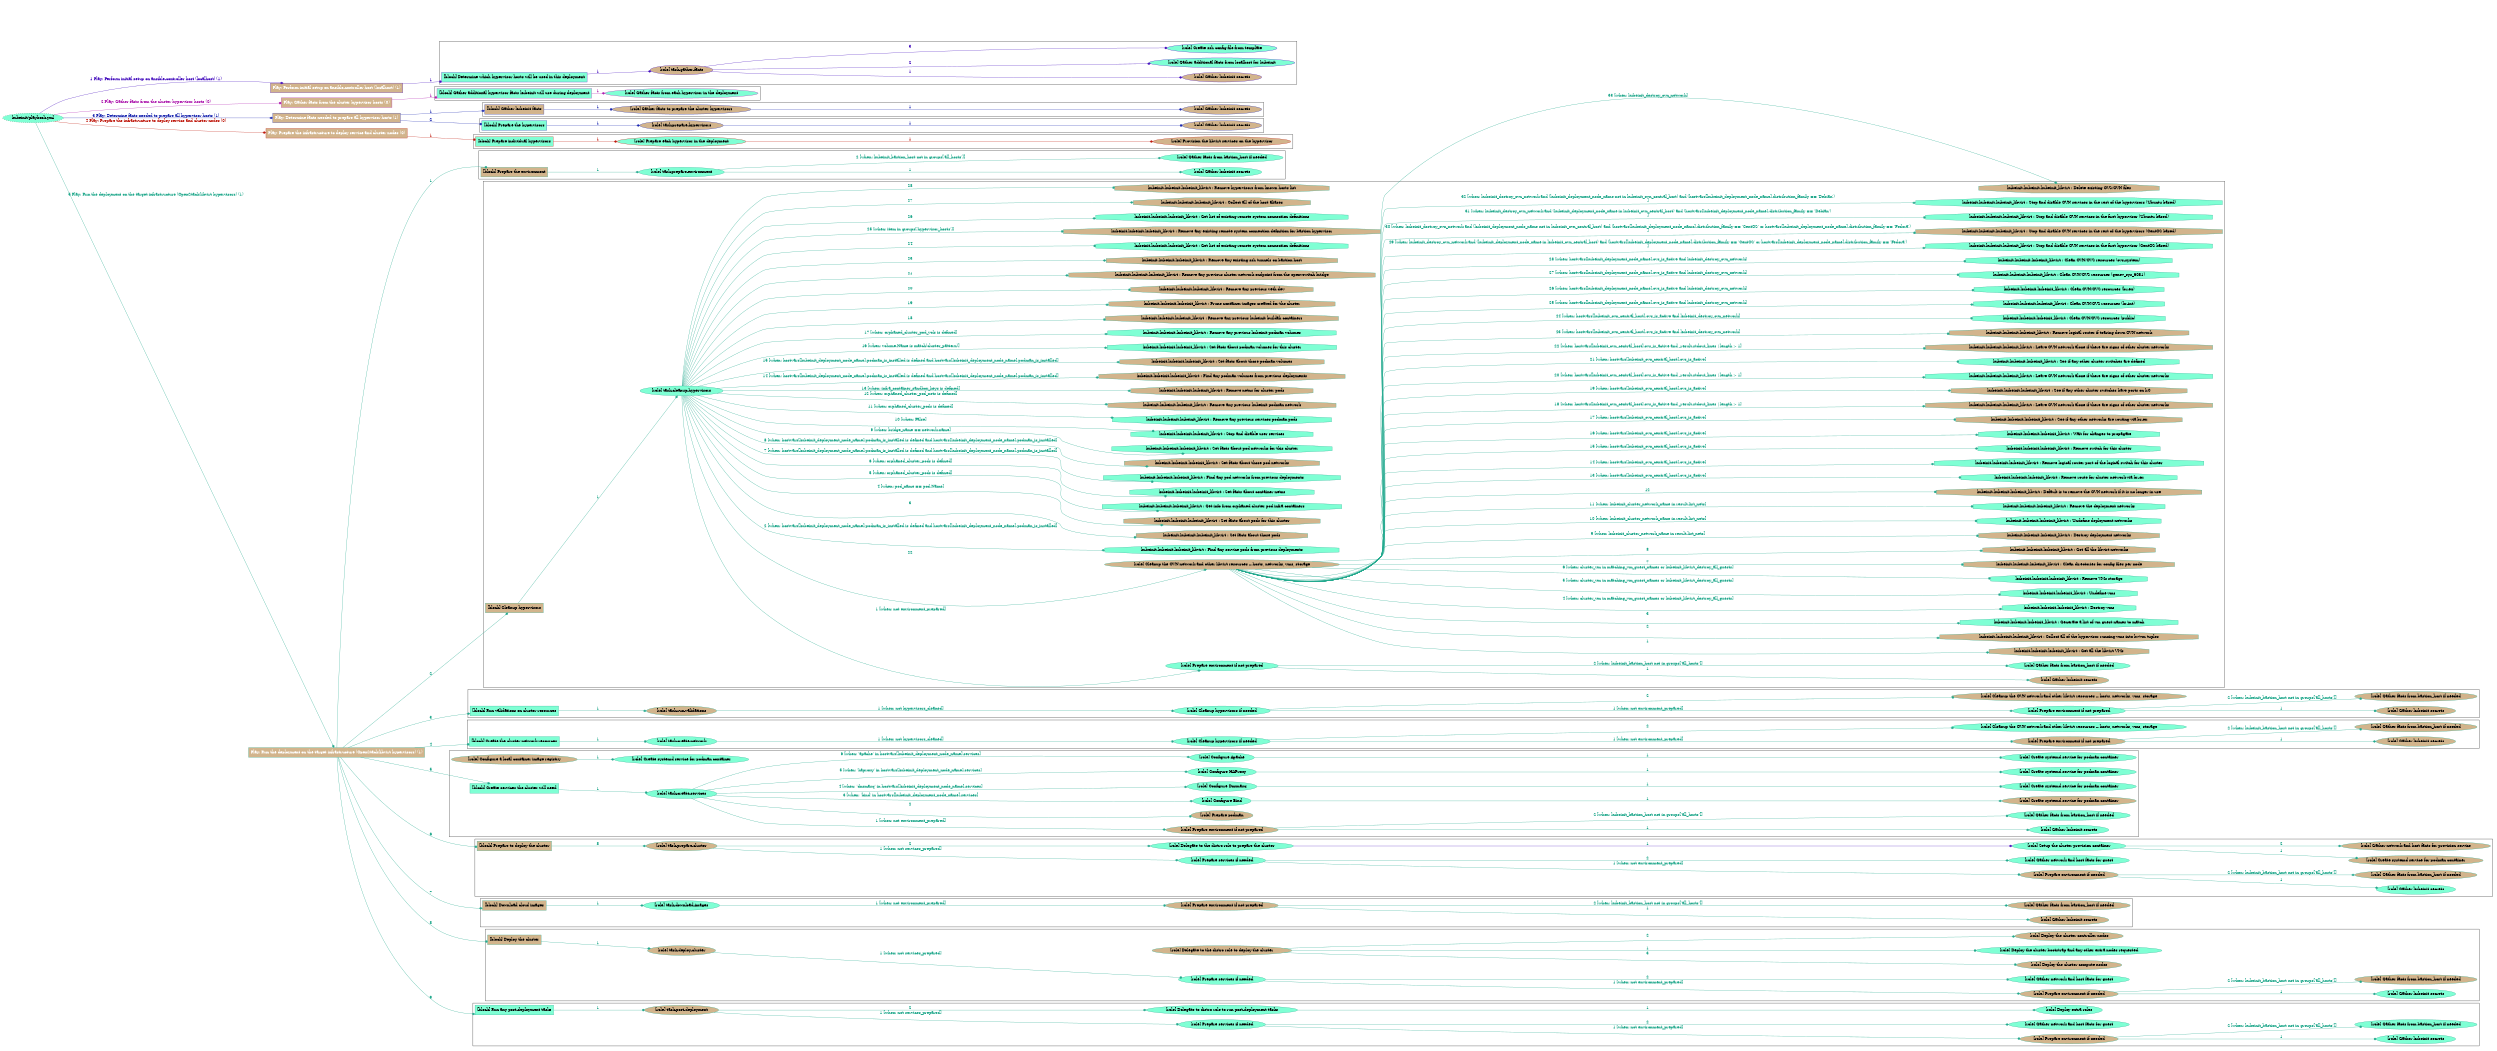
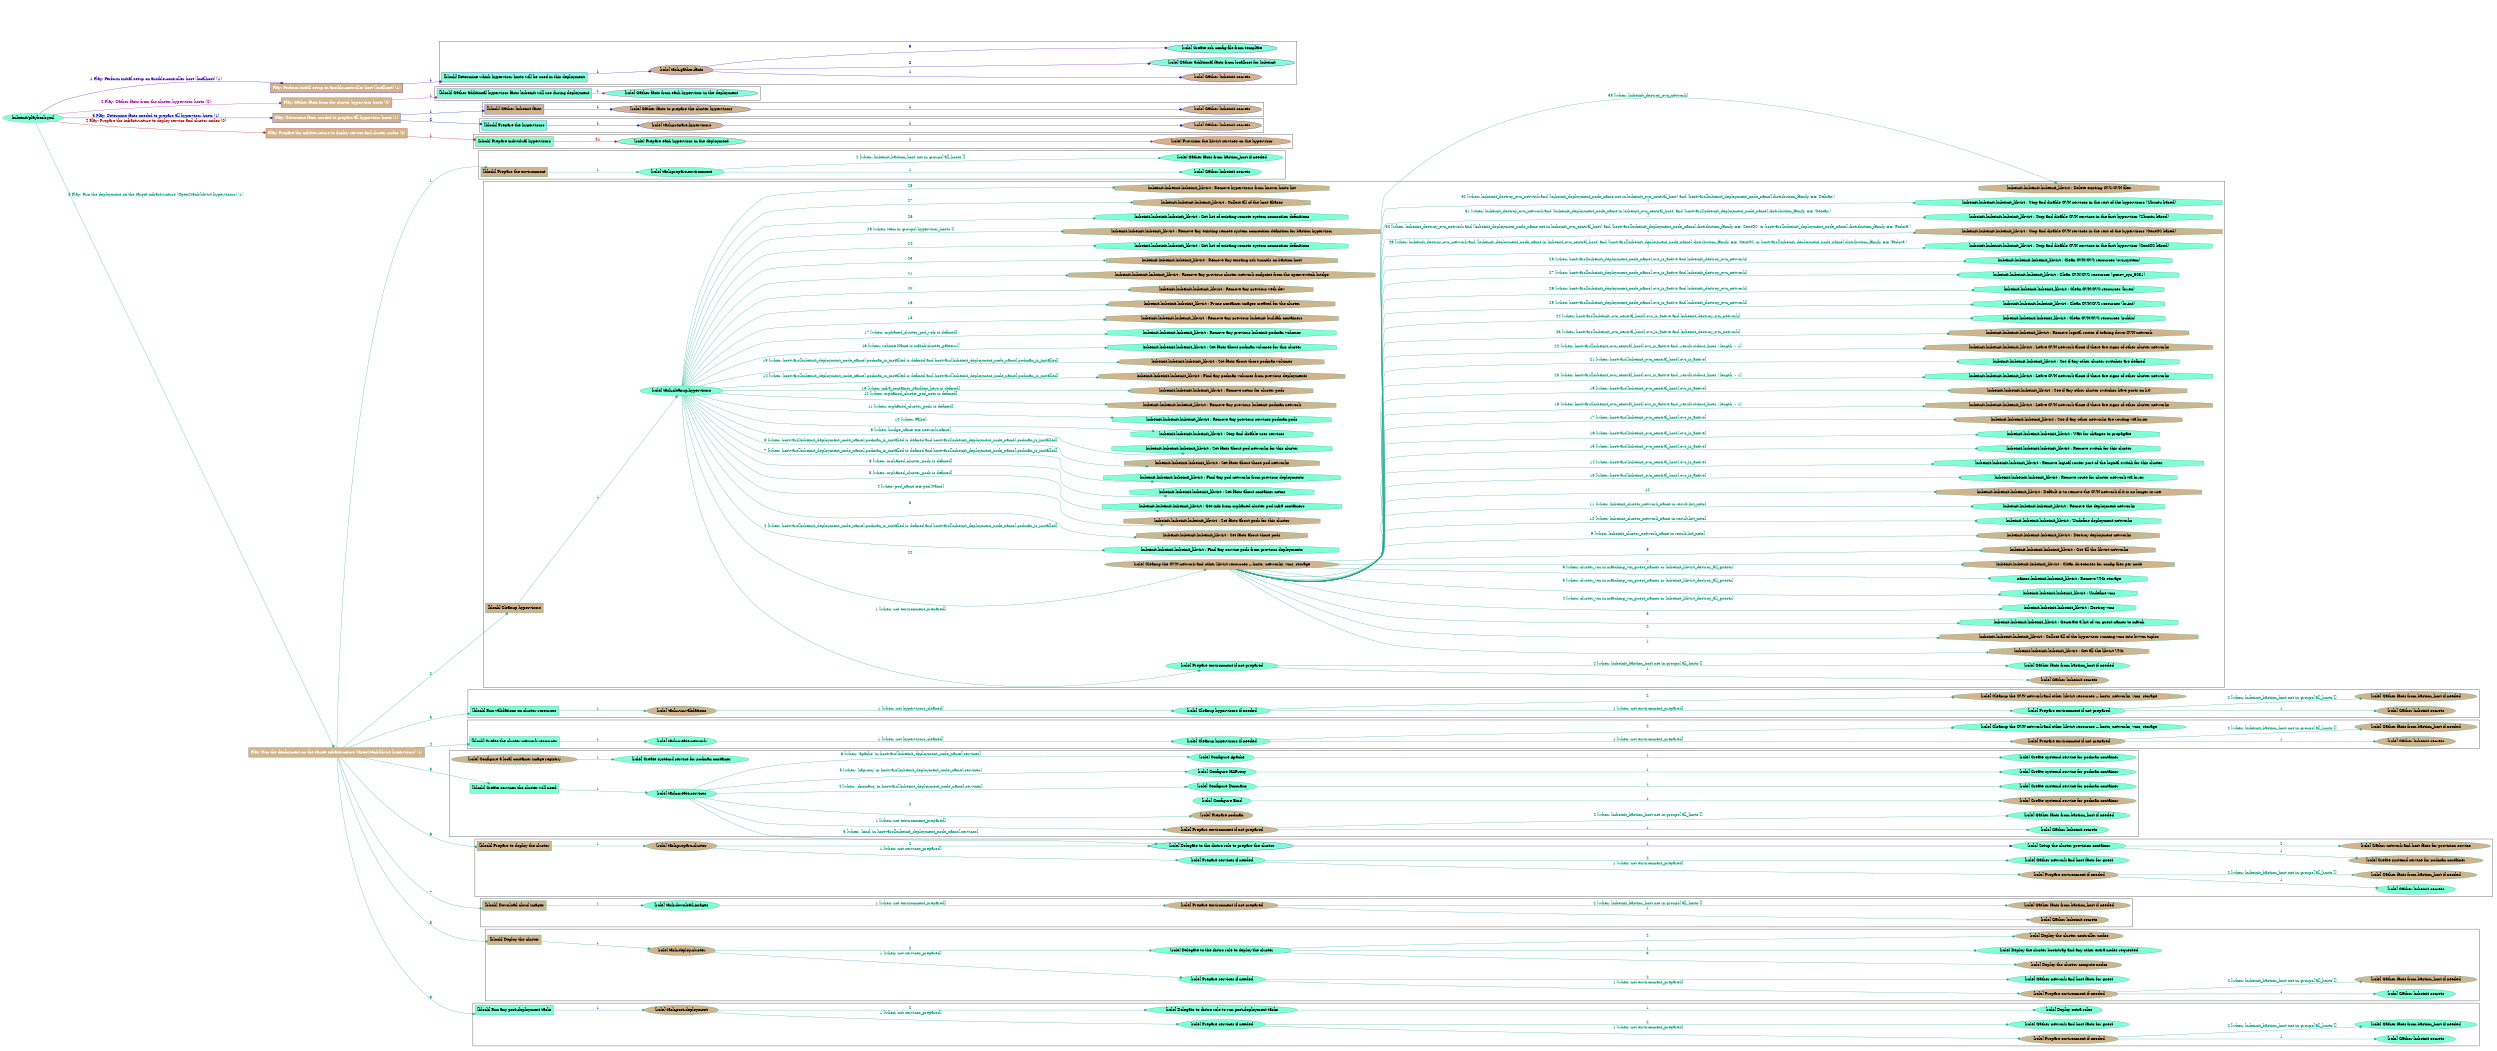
edge "[block] Prepare individual hypervisors" -> "[role] Prepare each hypervisor in the deployment": label "1 " -> "21 "
edge "[role] Prepare each hypervisor in the deployment" -> "[role] Provision the libvirt services on the hypervisor": color #bf190d -> #af1daf
node "kubeinit.kubeinit.kubeinit_libvirt : Remove VMs storage": label "kubeinit.kubeinit.kubeinit_libvirt : Remove VMs storage" -> "names.kubeinit.kubeinit_libvirt : Remove VMs storage"
edge "[role] task-create-services" -> "[role] Configure Bind": now "[role] task-create-services" -> "[role] Delegate to the distro role to prepare the cluster"
edge "[block] Prepare to deploy the cluster" -> "[role] task-prepare-cluster": label "8 " -> "1 "
node "[role] Delegate to the distro role to prepare the cluster": color #23a98d -> #450ebe
edge "[role] task-deploy-cluster" -> "[role] Delegate to the distro role to deploy the cluster": added, label "2"
node "[role] Delegate to the distro role to deploy the cluster": fillcolor tan -> aquamarine
edge "[role] task-post-deployment" -> "[role] Delegate to distro role to run post-deployment tasks": arrowhead diamond -> dot
